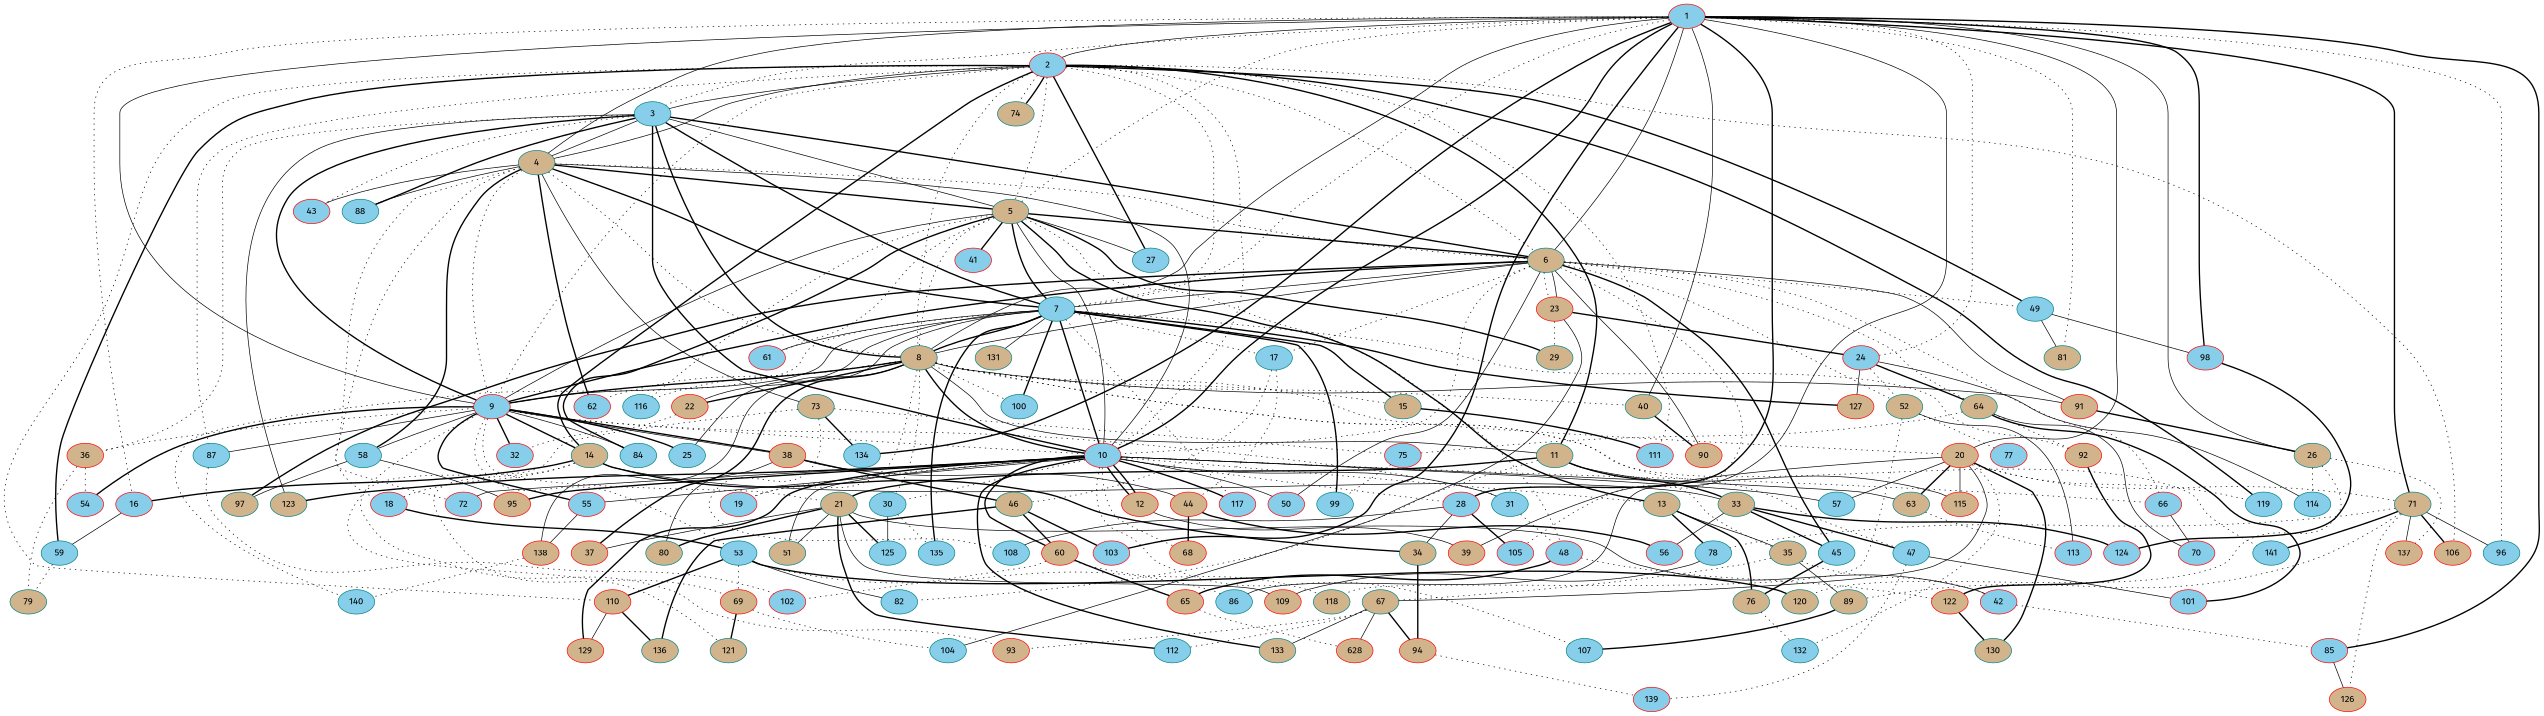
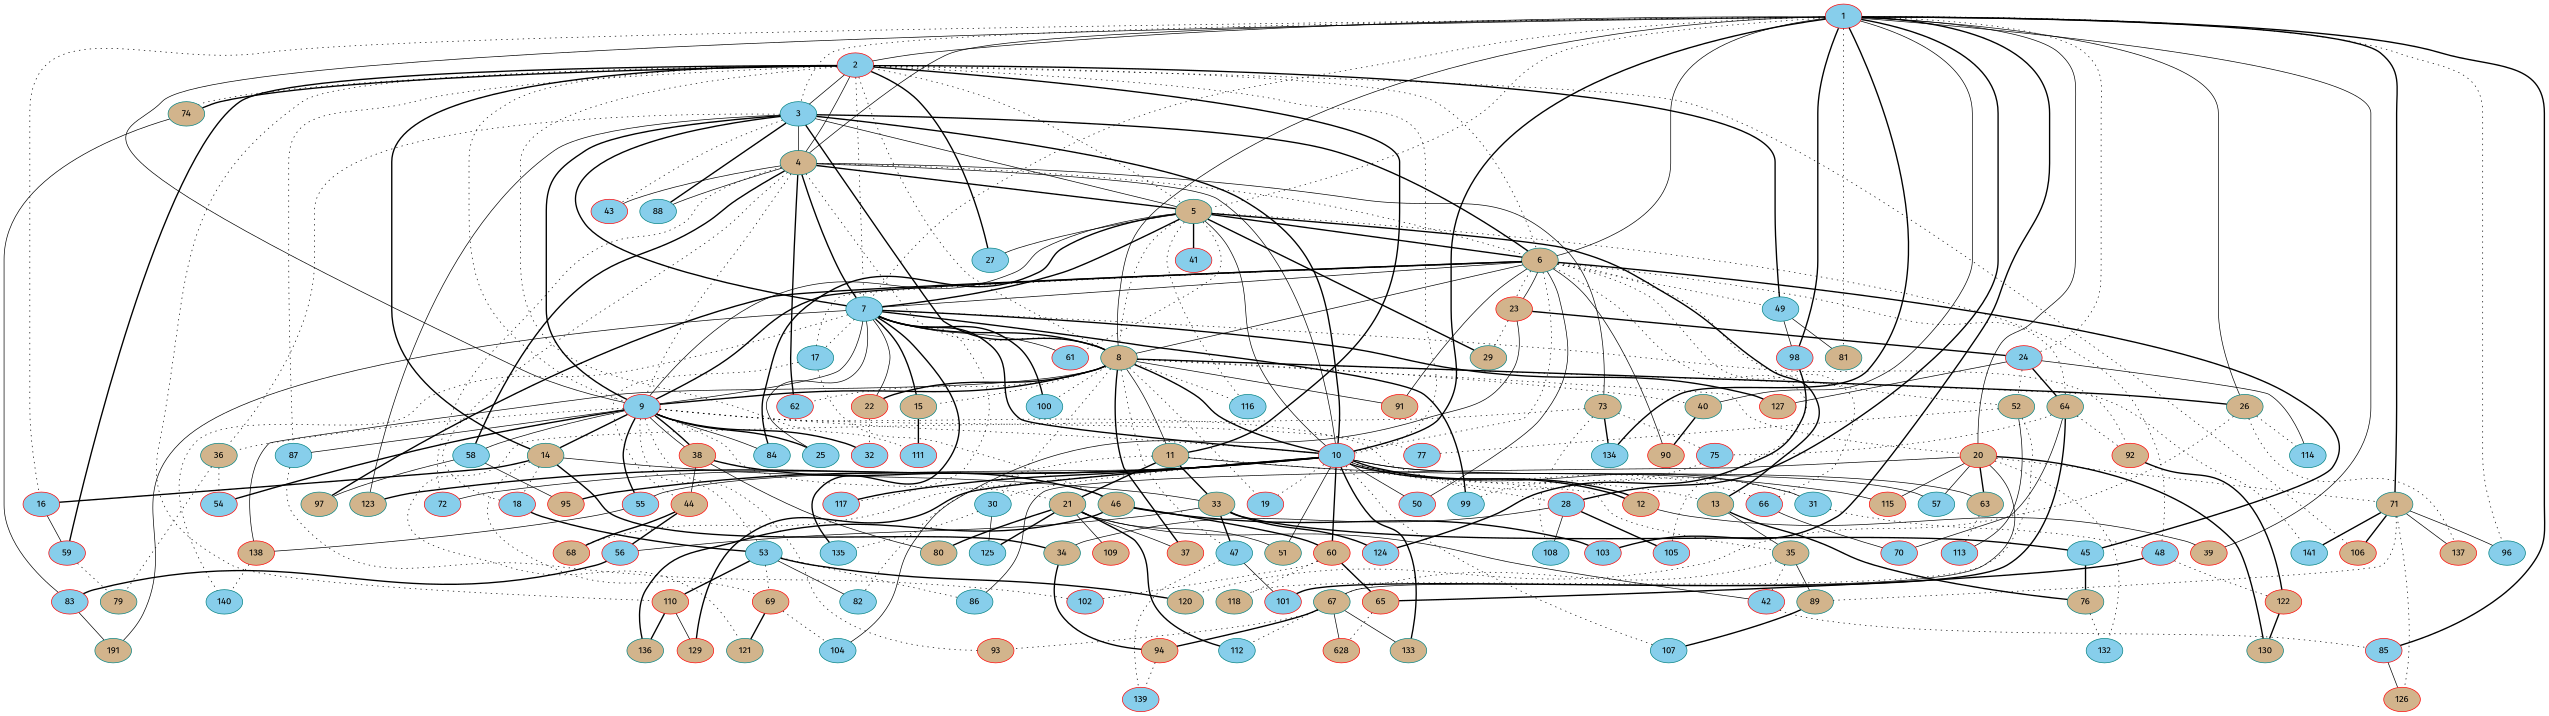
node "131": label "131" -> "191"
edge "9" -- "77": added
edge "91" -- "26": now "8" -- "26"
node "36": color red -> teal
node "119": removed
node "59": color teal -> red
node "78": removed
node "83": added
